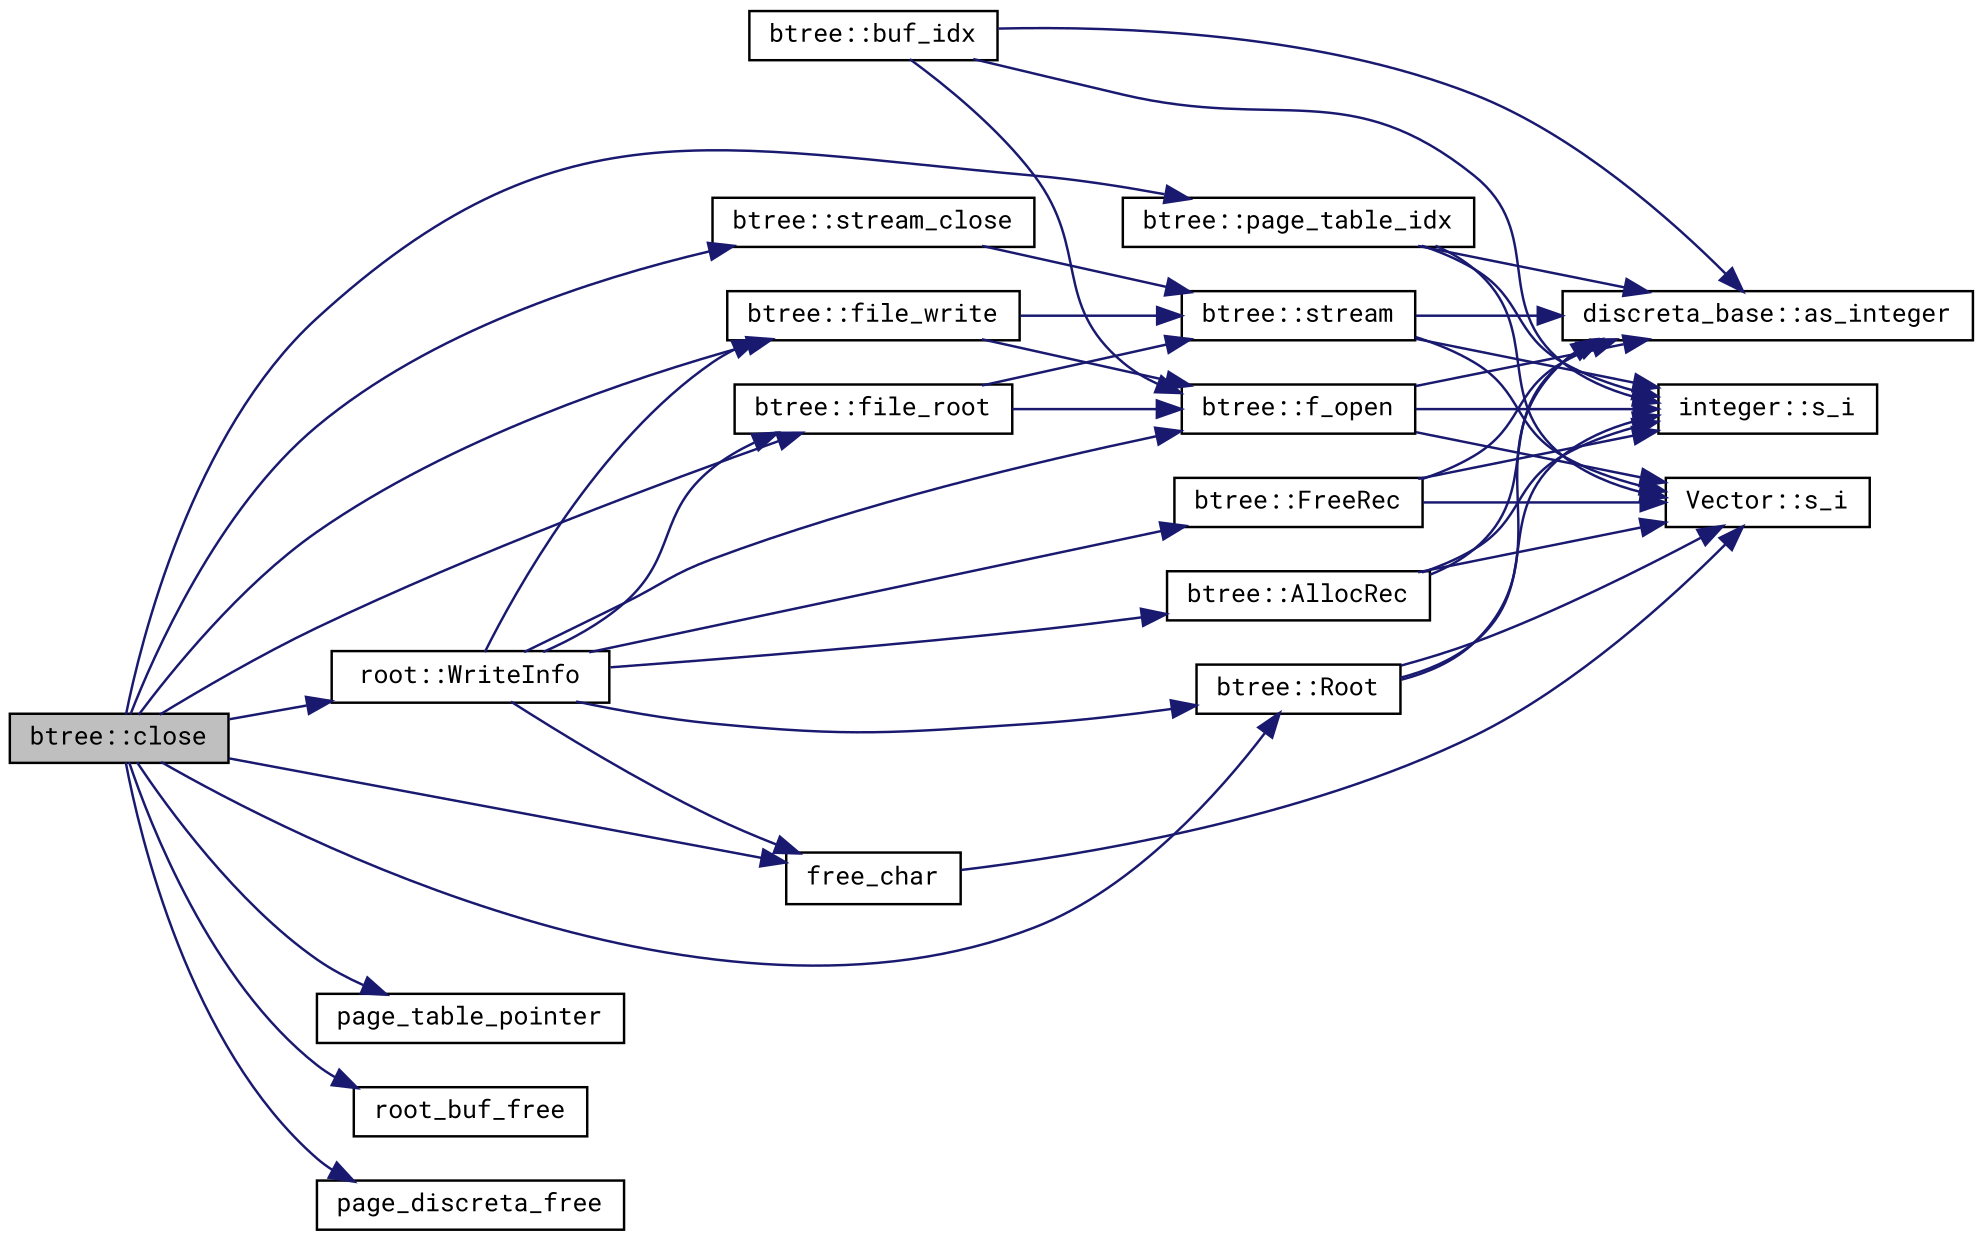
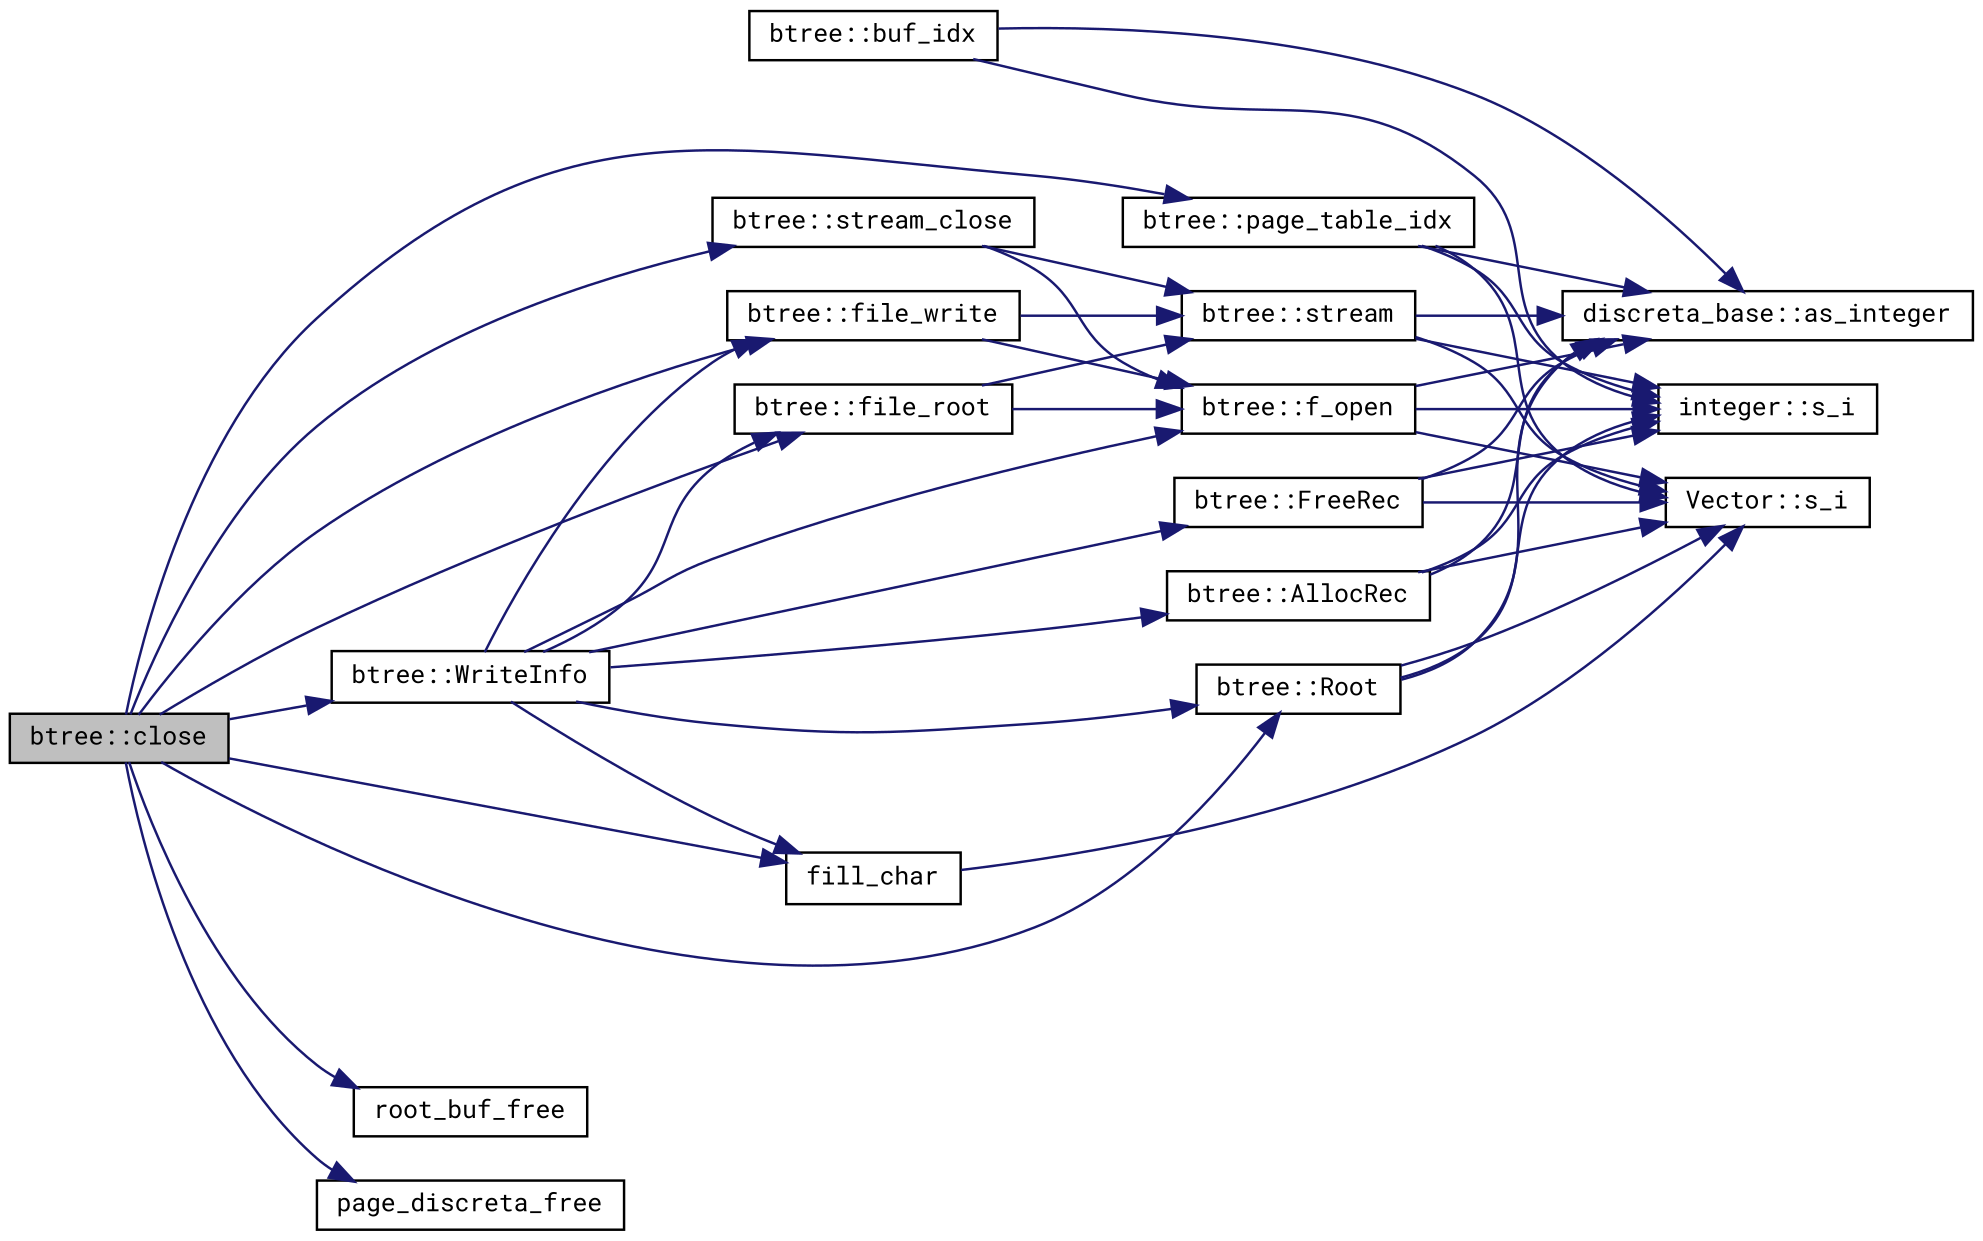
edge "btree::buf_idx" -> "btree::f_open": now "btree::stream_close" -> "btree::f_open"
node "root::WriteInfo": label "root::WriteInfo" -> "btree::WriteInfo"
node "free_char": label "free_char" -> "fill_char"
node "page_table_pointer": removed
